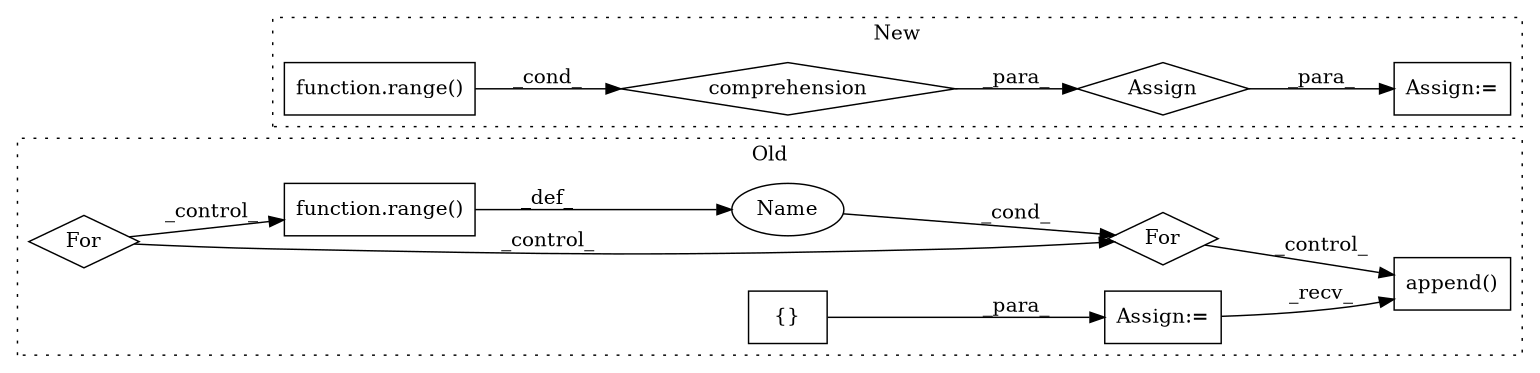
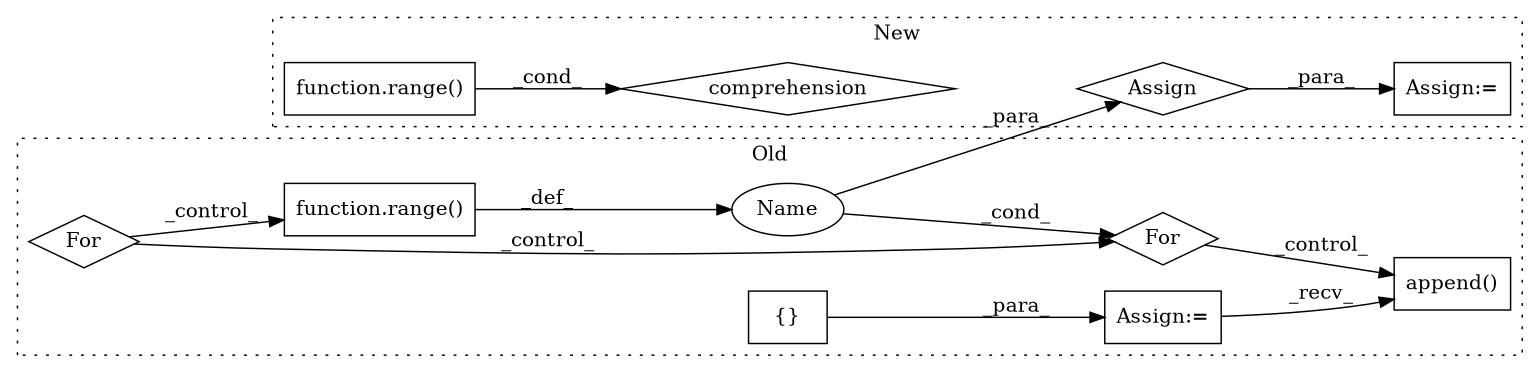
edge "comprehension" -> "Assign": now "Name" -> "Assign"
